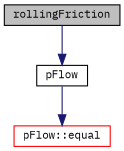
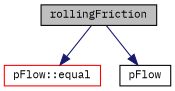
edge "pFlow" -> "pFlow::equal": now "rollingFriction" -> "pFlow::equal"
